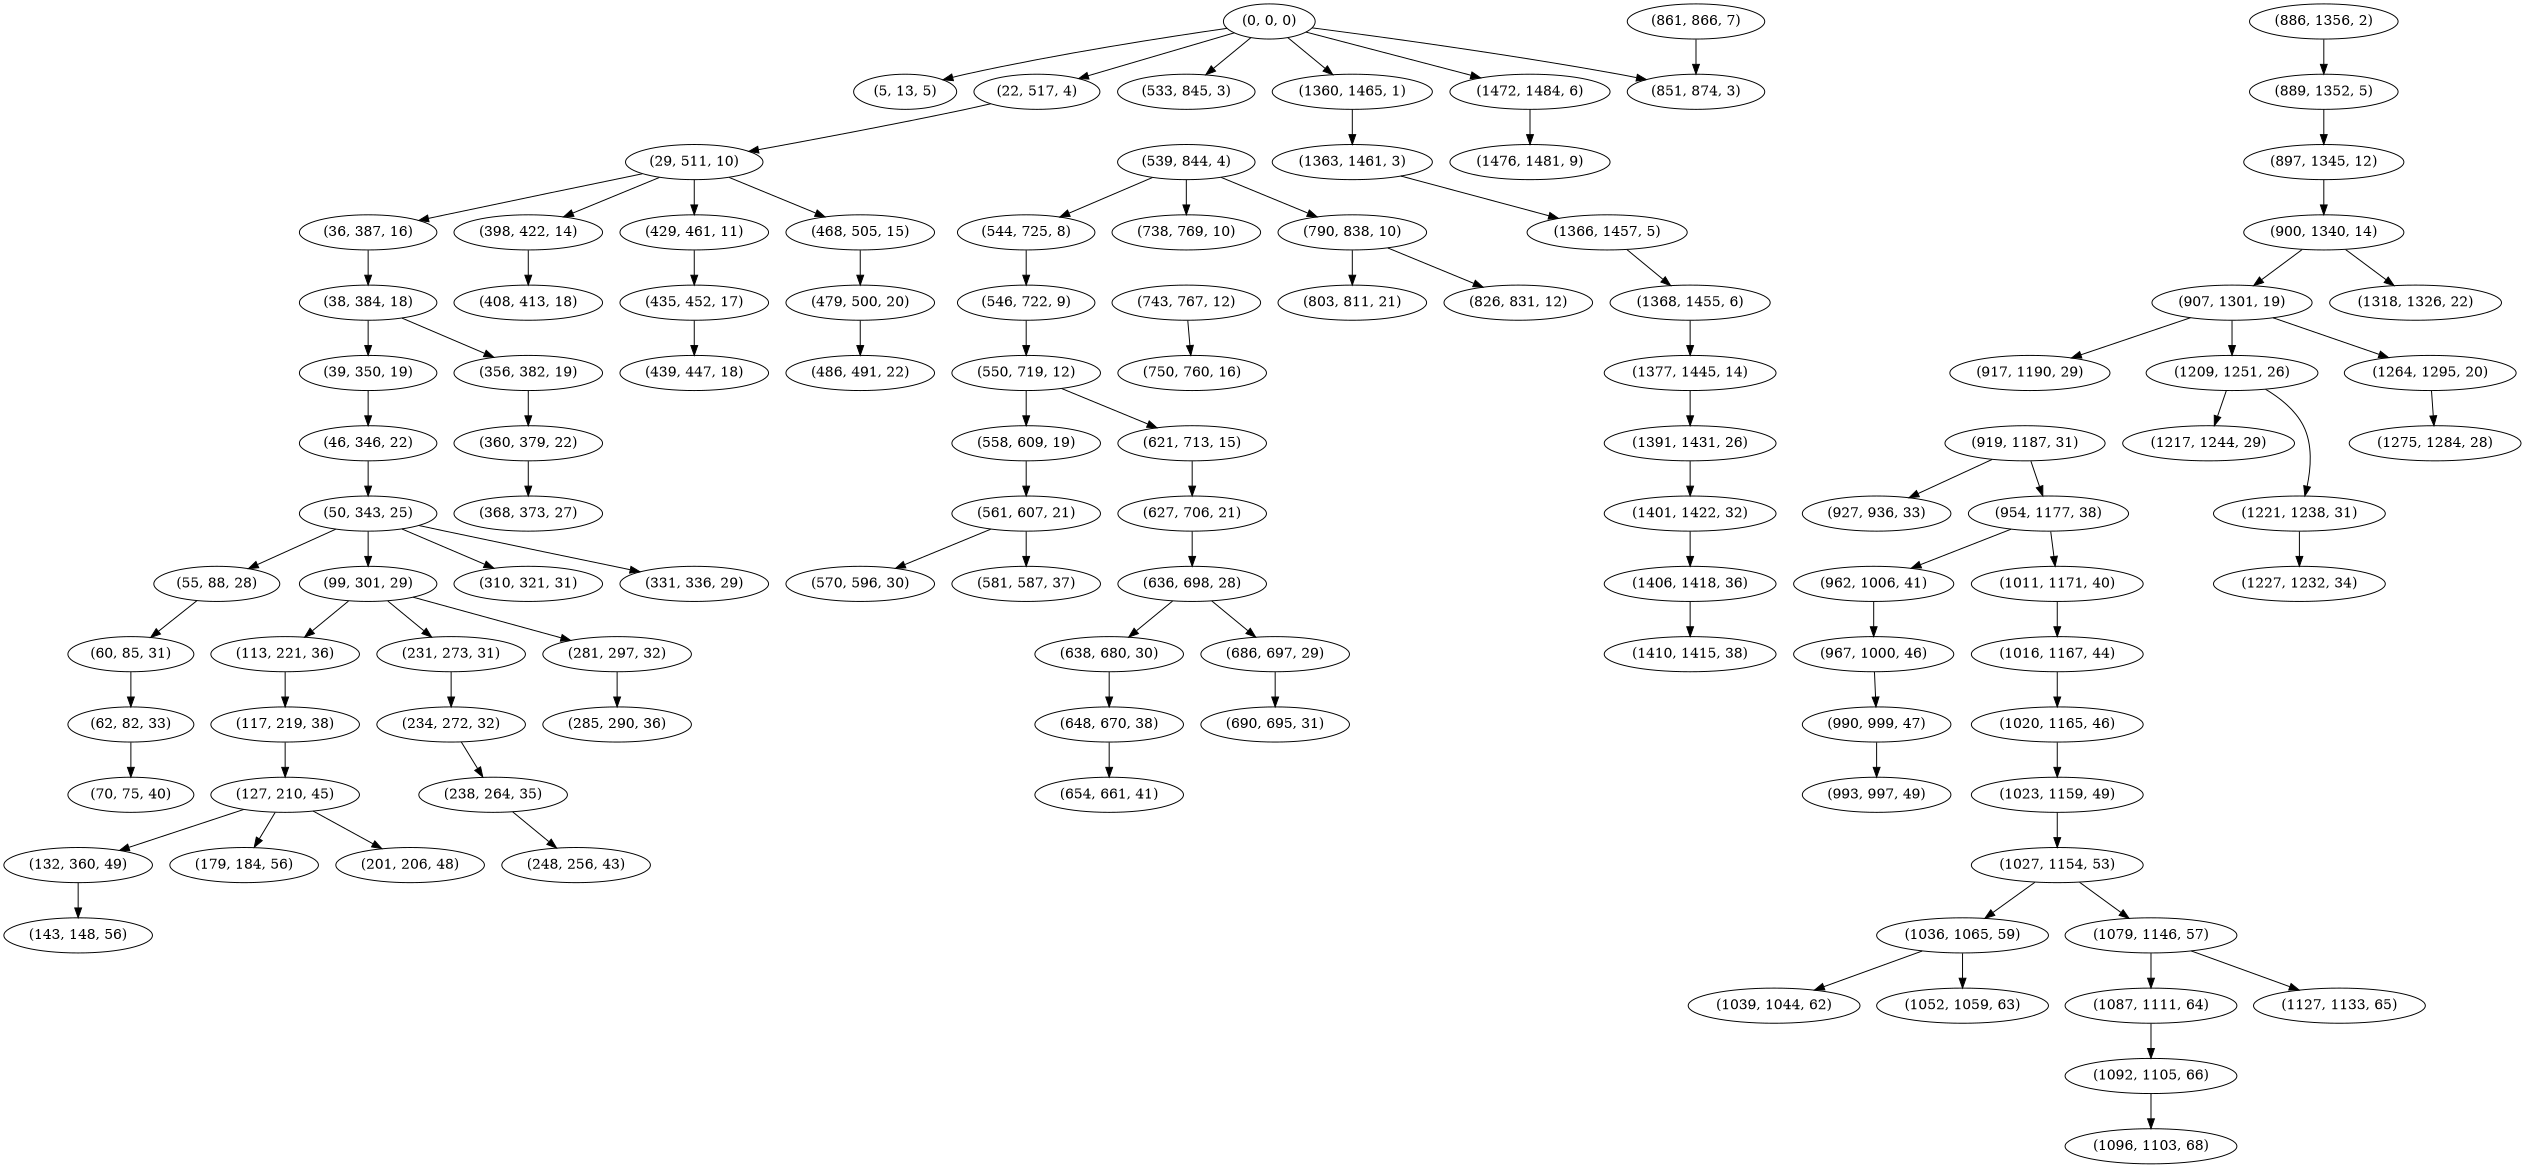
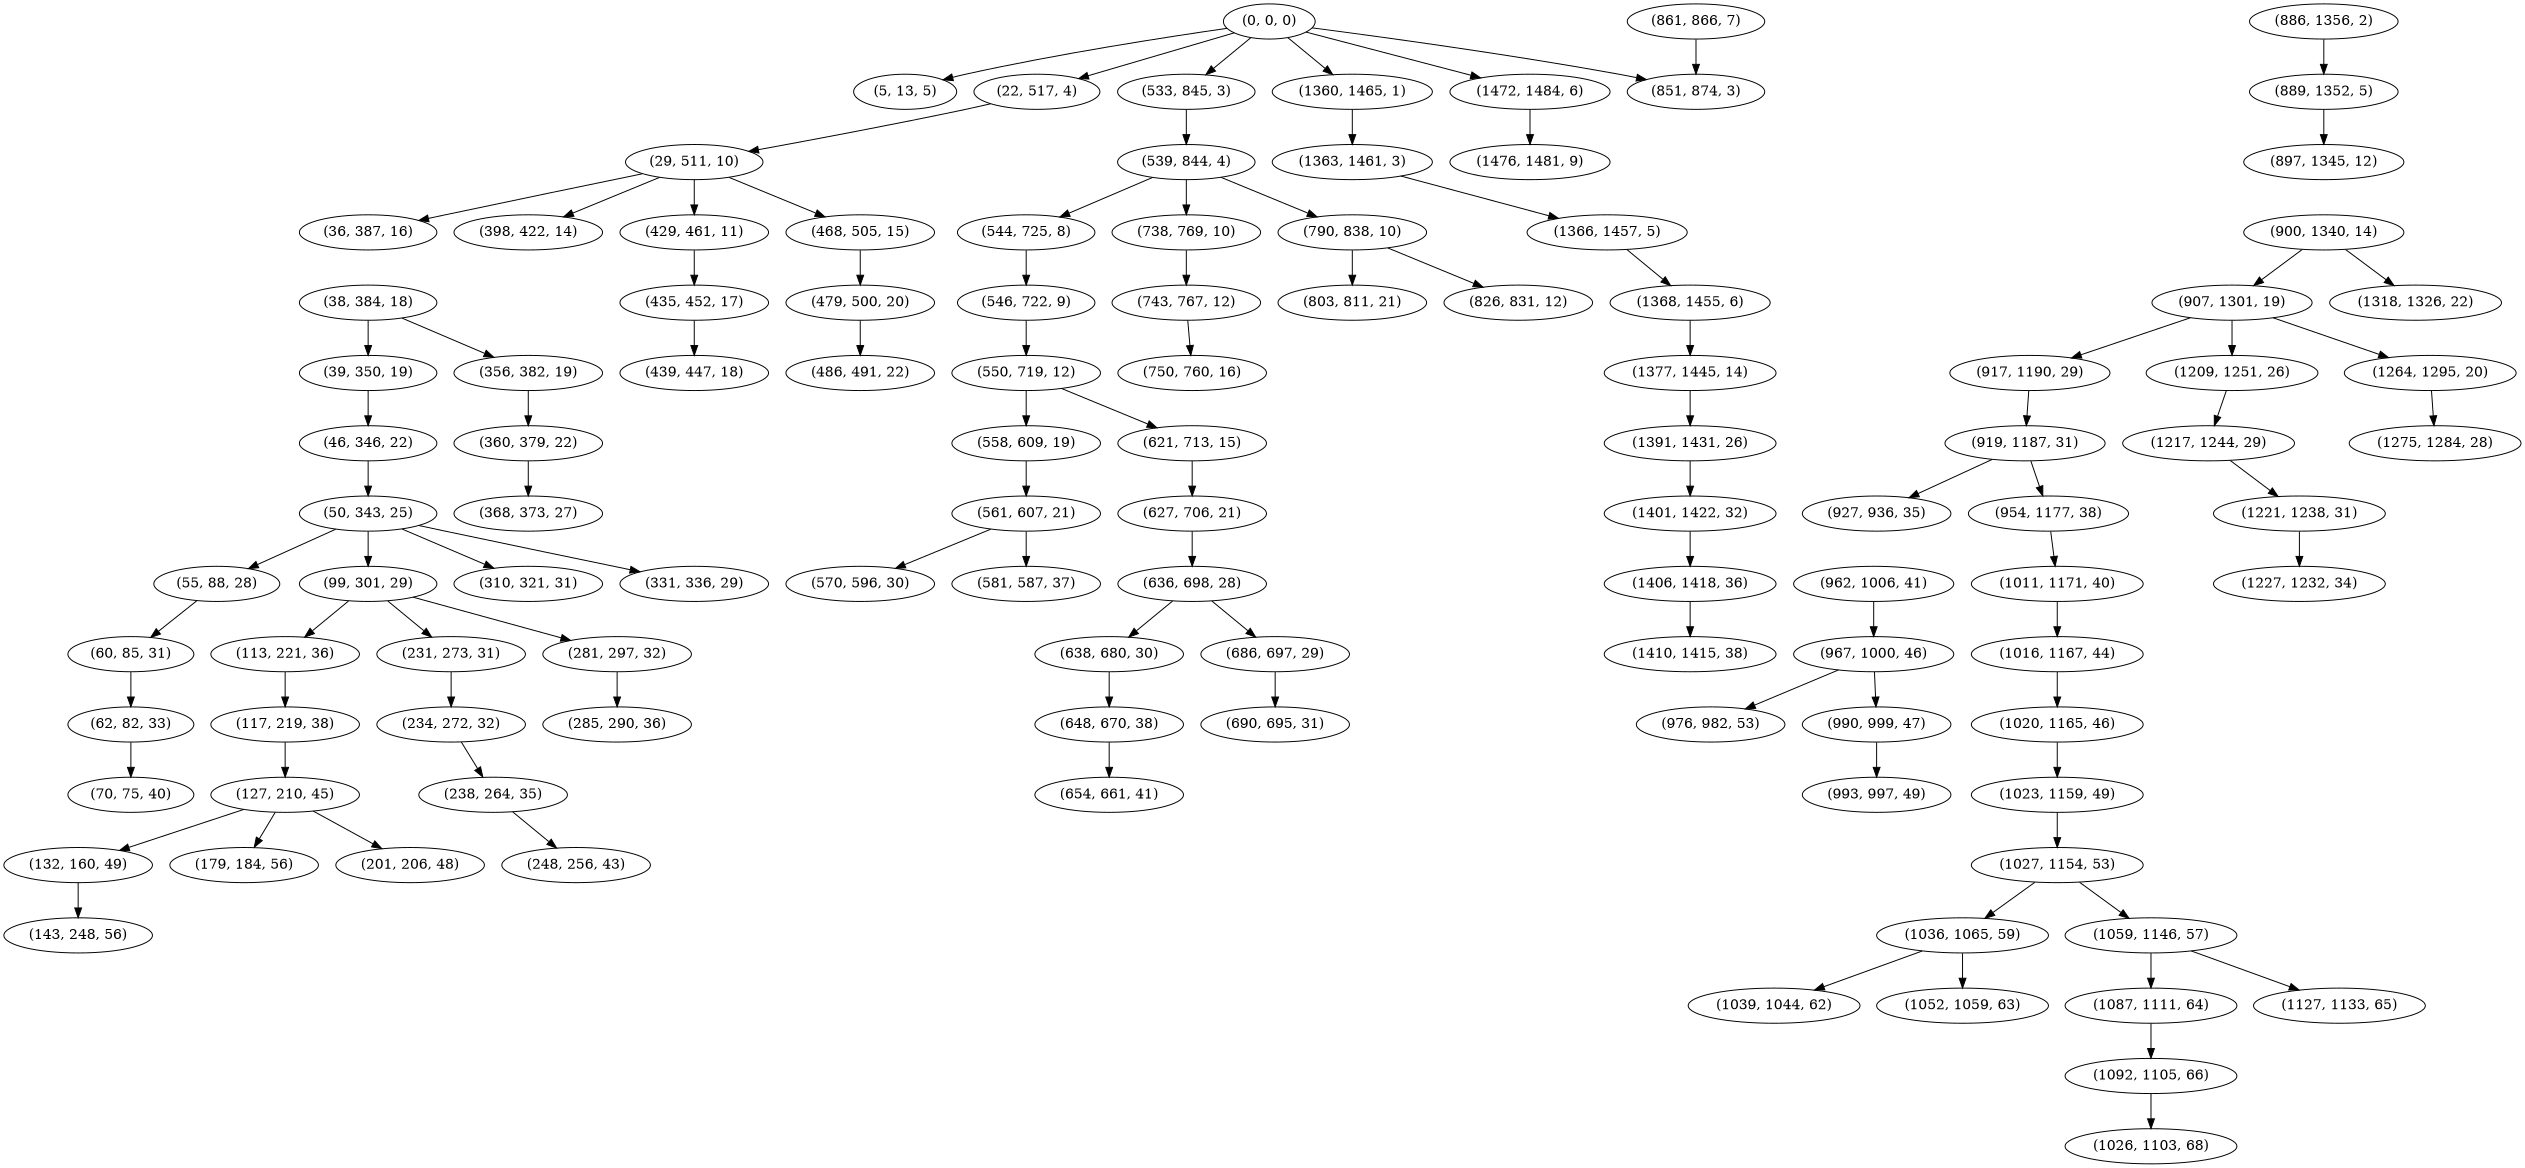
edge "(533, 845, 3)" -> "(539, 844, 4)": added
edge "(897, 1345, 12)" -> "(900, 1340, 14)": removed
edge "(36, 387, 16)" -> "(38, 384, 18)": removed
edge "(738, 769, 10)" -> "(743, 767, 12)": added
node "(408, 413, 18)": removed
edge "(917, 1190, 29)" -> "(919, 1187, 31)": added
edge "(1209, 1251, 26)" -> "(1221, 1238, 31)": now "(1217, 1244, 29)" -> "(1221, 1238, 31)"
node "(927, 936, 33)": label "(927, 936, 33)" -> "(927, 936, 35)"
edge "(954, 1177, 38)" -> "(962, 1006, 41)": removed
node "(976, 982, 53)": added
node "(132, 360, 49)": label "(132, 360, 49)" -> "(132, 160, 49)"
node "(143, 148, 56)": label "(143, 148, 56)" -> "(143, 248, 56)"
node "(1079, 1146, 57)": label "(1079, 1146, 57)" -> "(1059, 1146, 57)"
node "(1096, 1103, 68)": label "(1096, 1103, 68)" -> "(1026, 1103, 68)"
